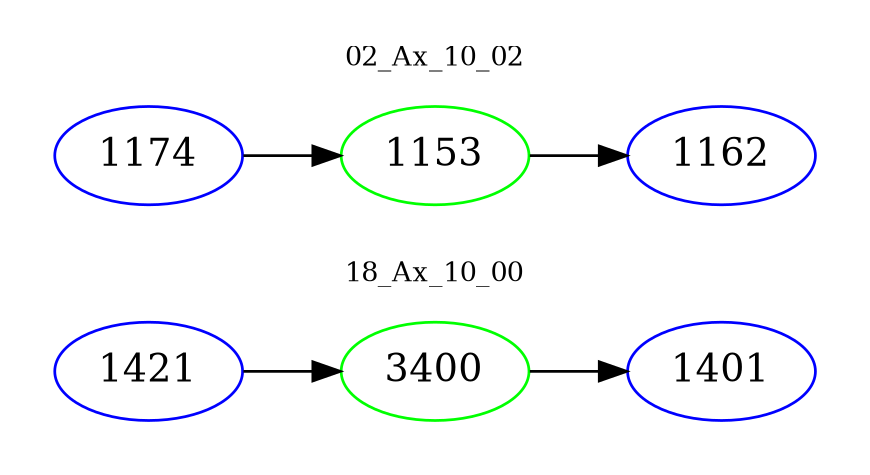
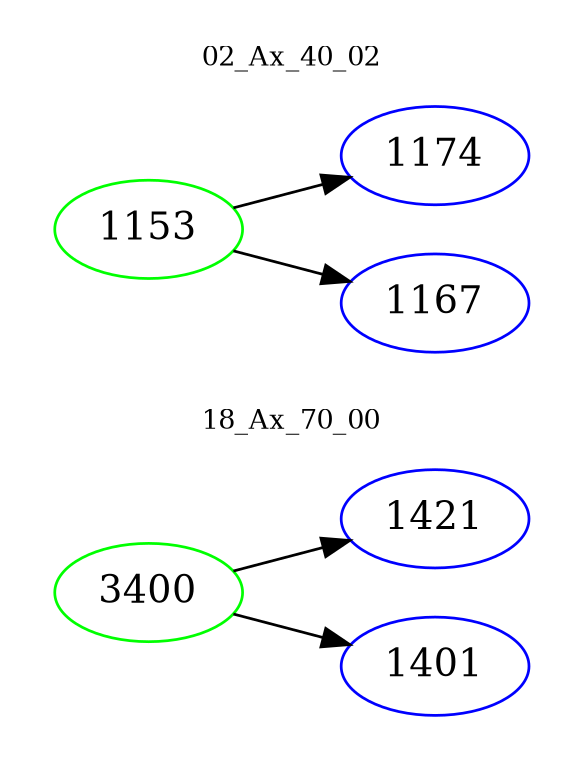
cluster "02_Ax_10_02": label "02_Ax_10_02" -> "02_Ax_40_02"
edge "1174" -> "1153": reversed
node "1162": label "1162" -> "1167"
cluster "18_Ax_10_00": label "18_Ax_10_00" -> "18_Ax_70_00"
edge "1421" -> "3400": reversed
